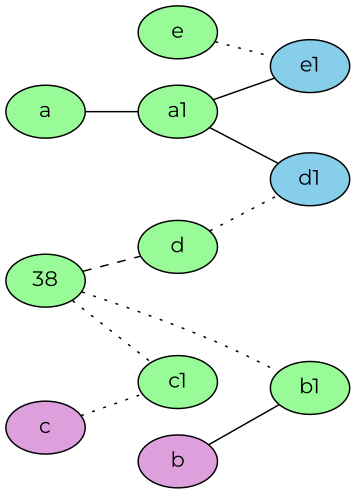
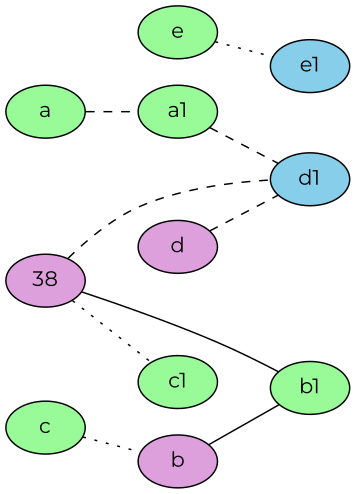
edge "e1" -- "a1": removed
edge "a" -- "a1": style solid -> dashed
edge "a1" -- "d1": style solid -> dashed
edge "d1" -- "d": style dotted -> dashed
node "d": fillcolor palegreen -> plum
edge "d" -- "38": now "d1" -- "38"
node "38": fillcolor palegreen -> plum
edge "38" -- "b1": style dotted -> solid
edge "c1" -- "c": now "b" -- "c"
node "c": fillcolor plum -> palegreen
